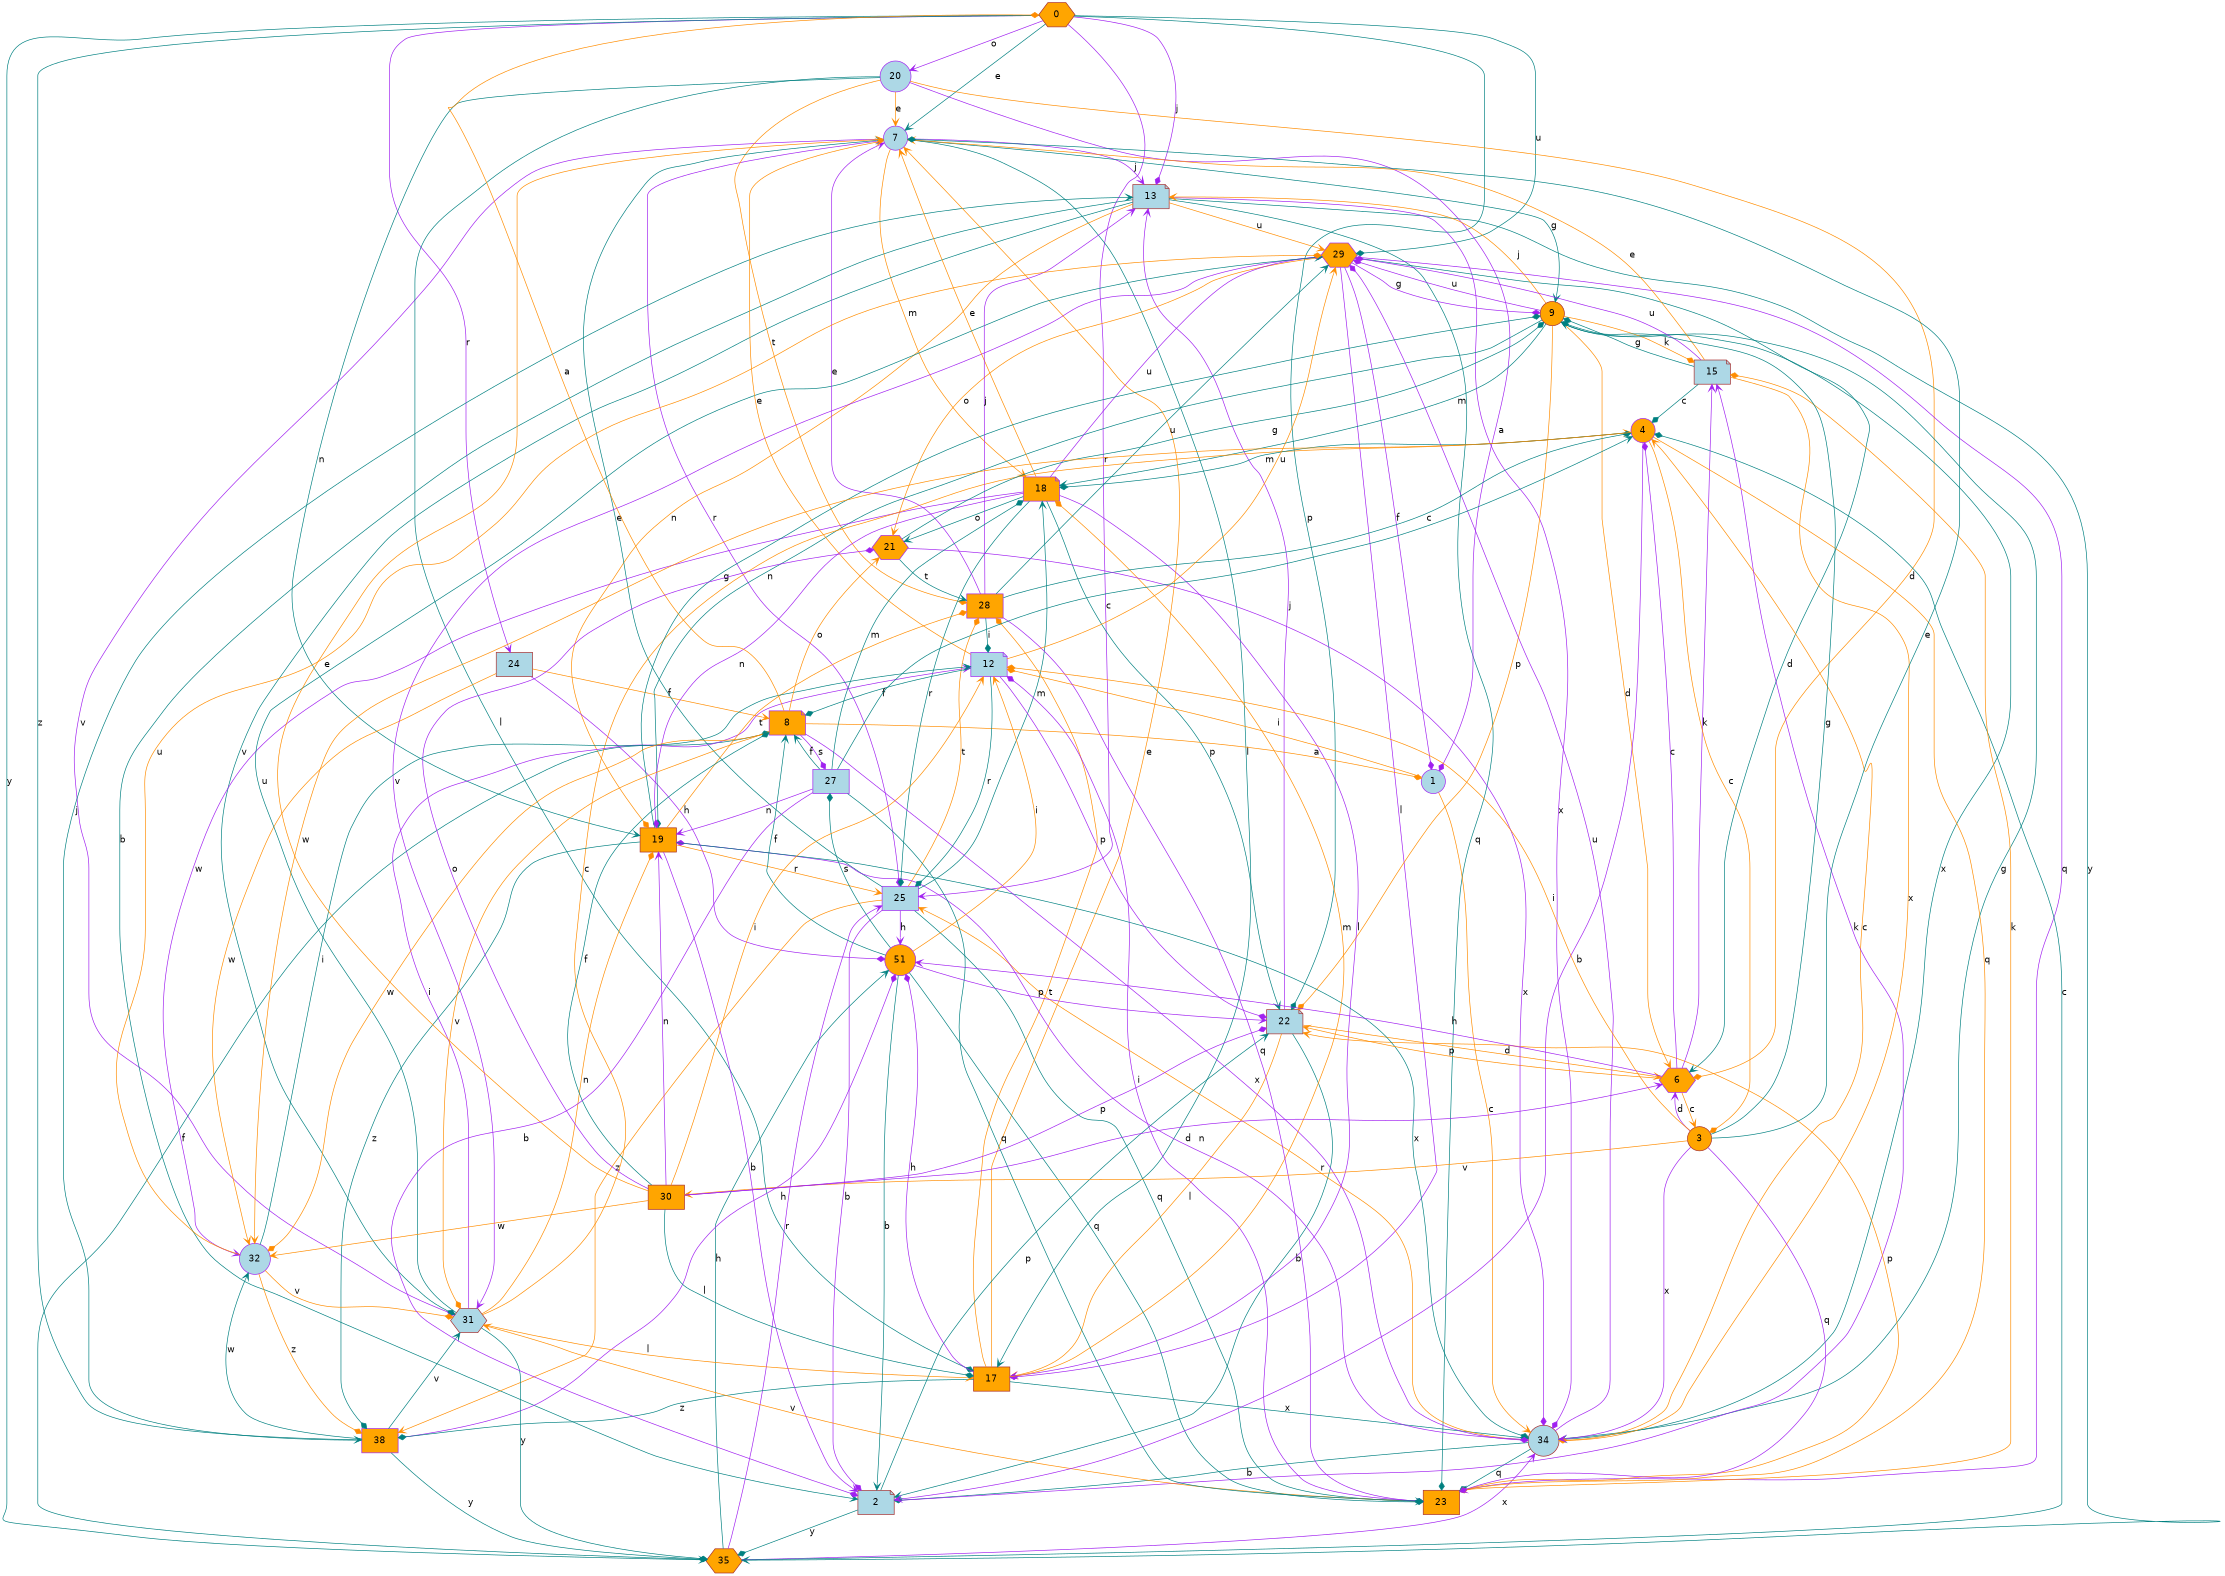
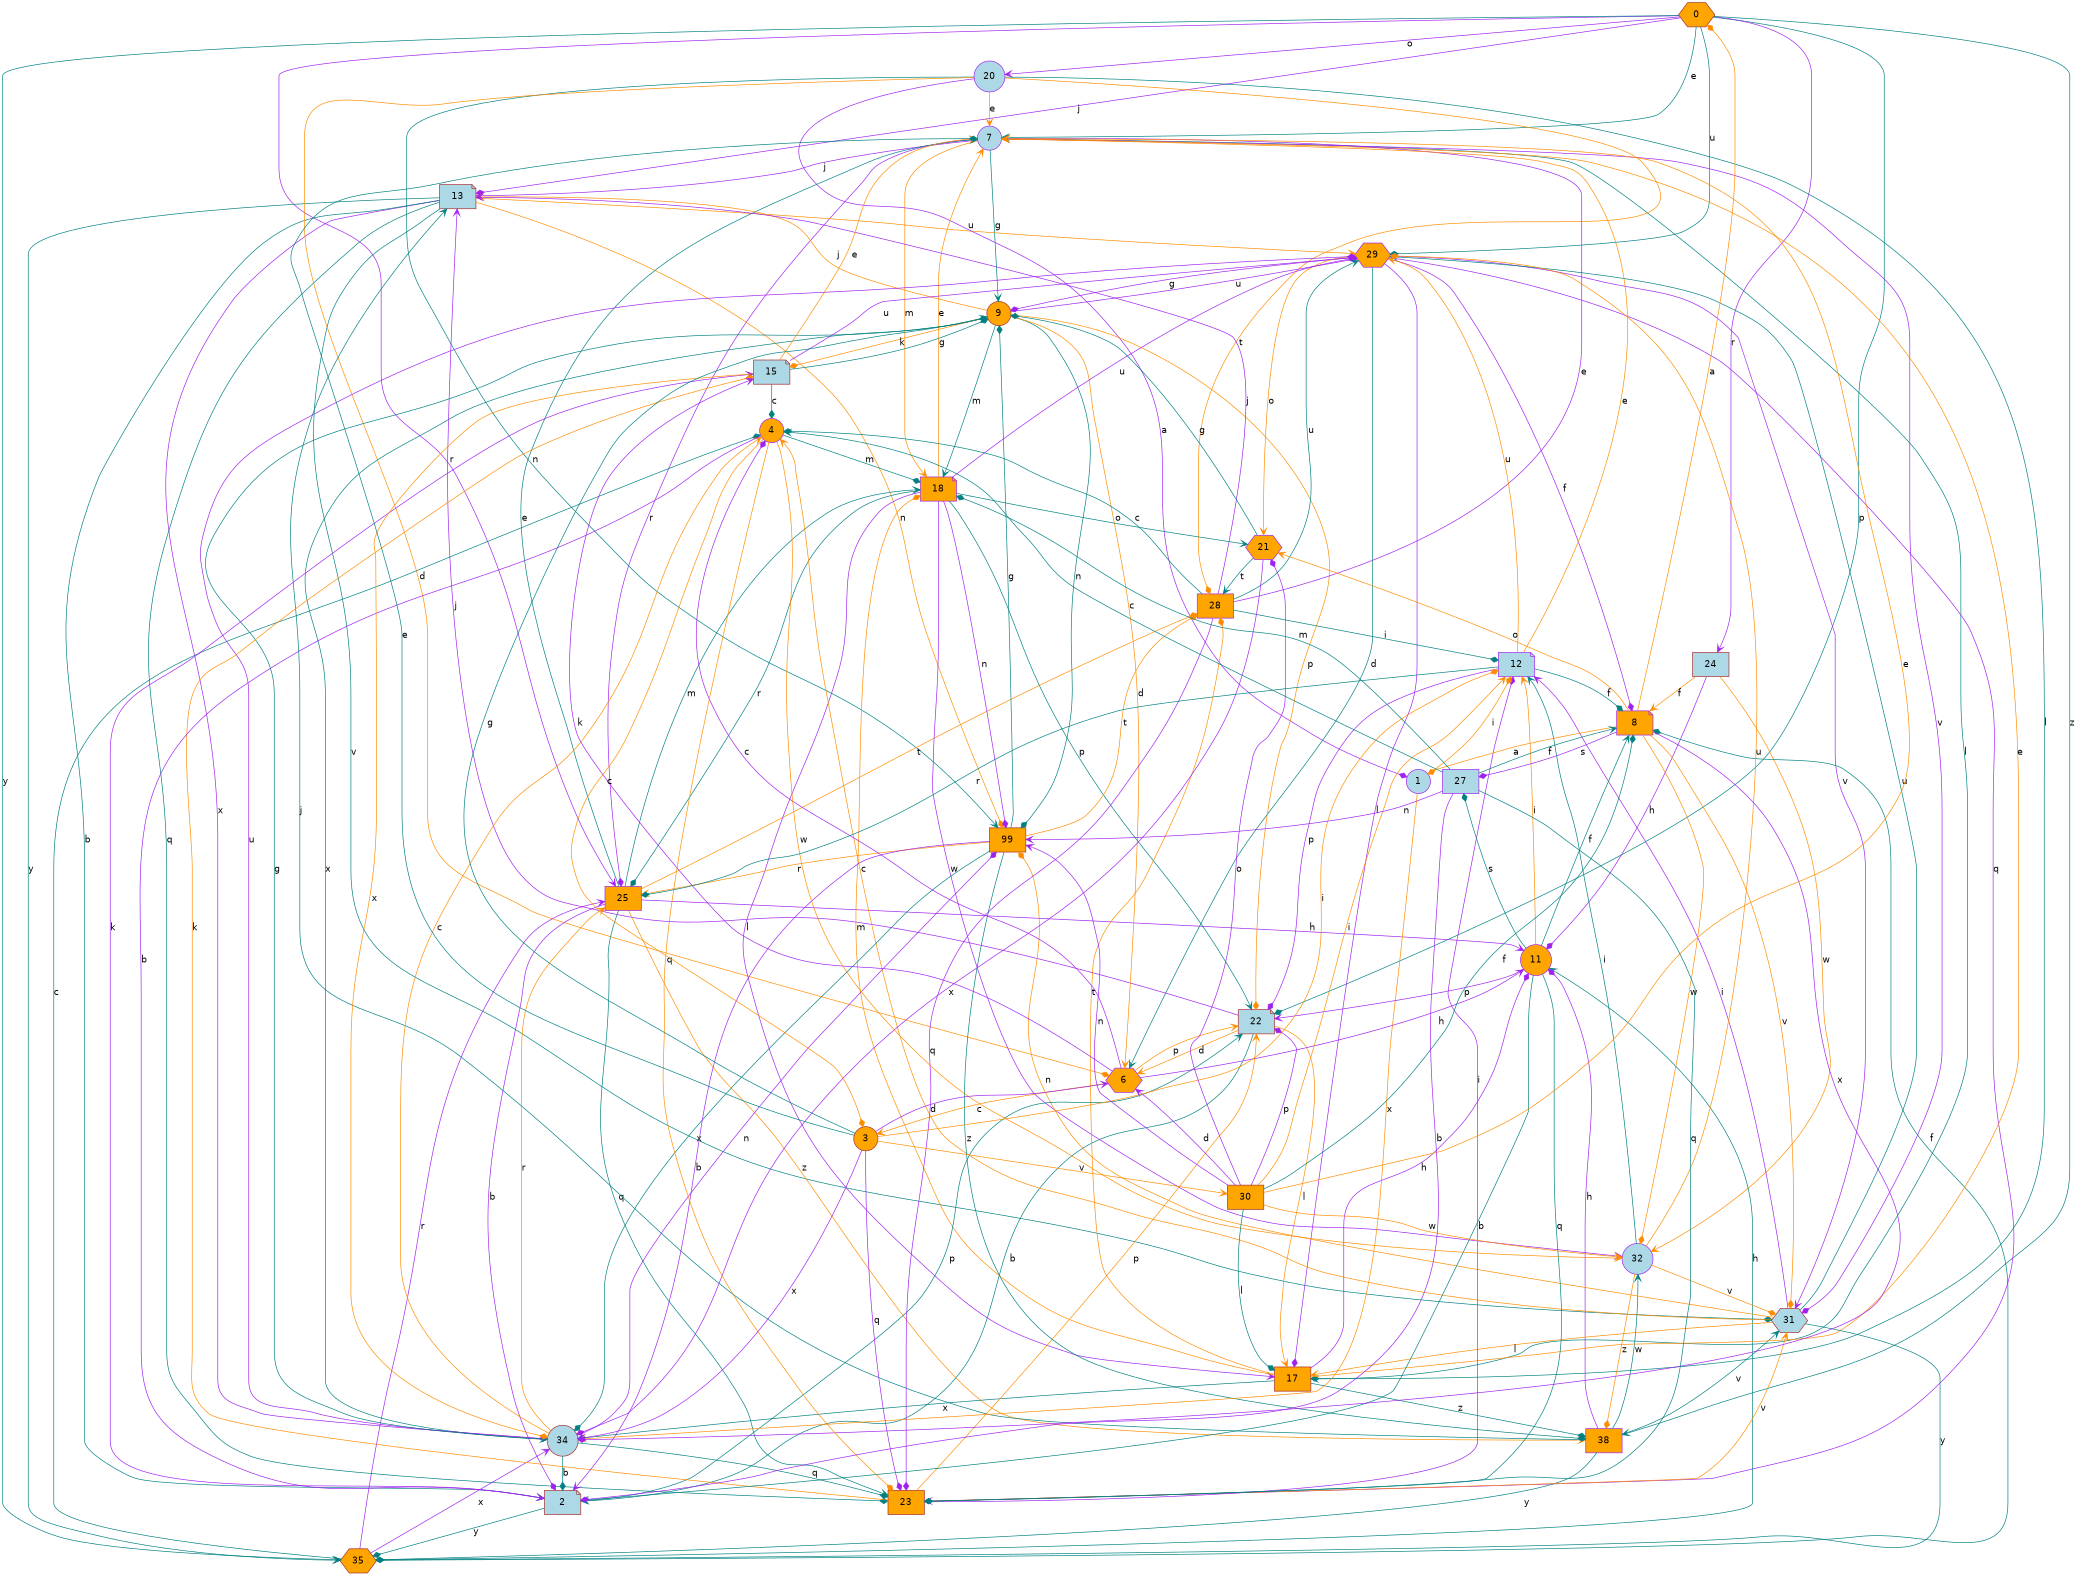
edge "29" -> "1": now "29" -> "8"
node "19": label "19" -> "99"
node "25": fillcolor lightblue -> orange
node "51": label "51" -> "11"
edge "1" -> "34": label "c" -> "x"
